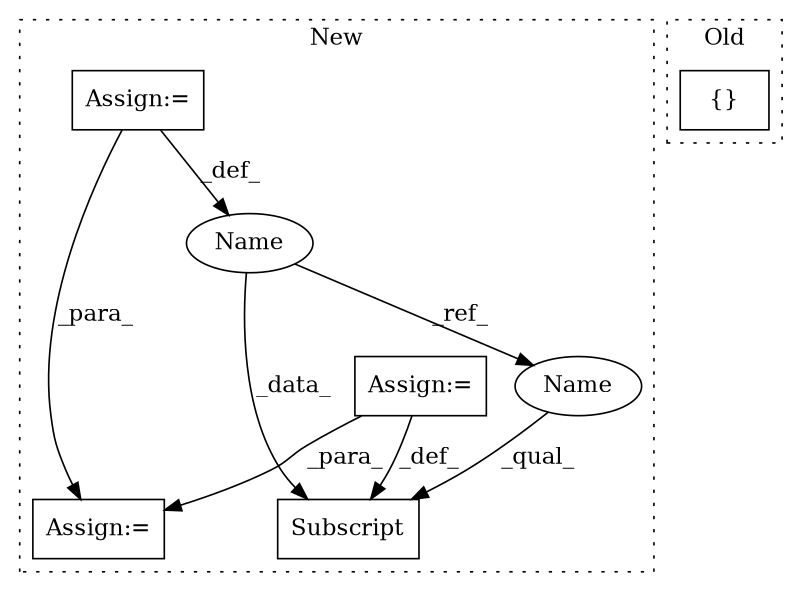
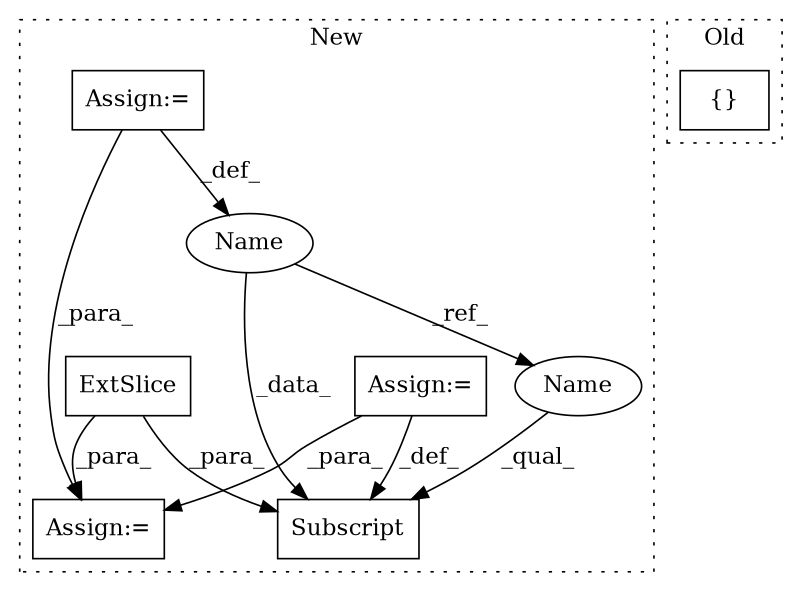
node "ExtSlice": added
